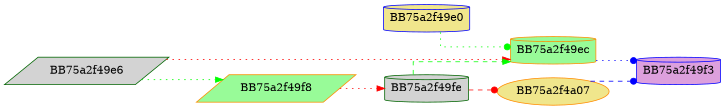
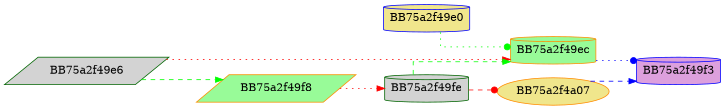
edge "BB75a2f49e6" -> "BB75a2f49f8": style dotted -> dashed
edge "BB75a2f4a07" -> "BB75a2f49f3": arrowhead dot -> normal
